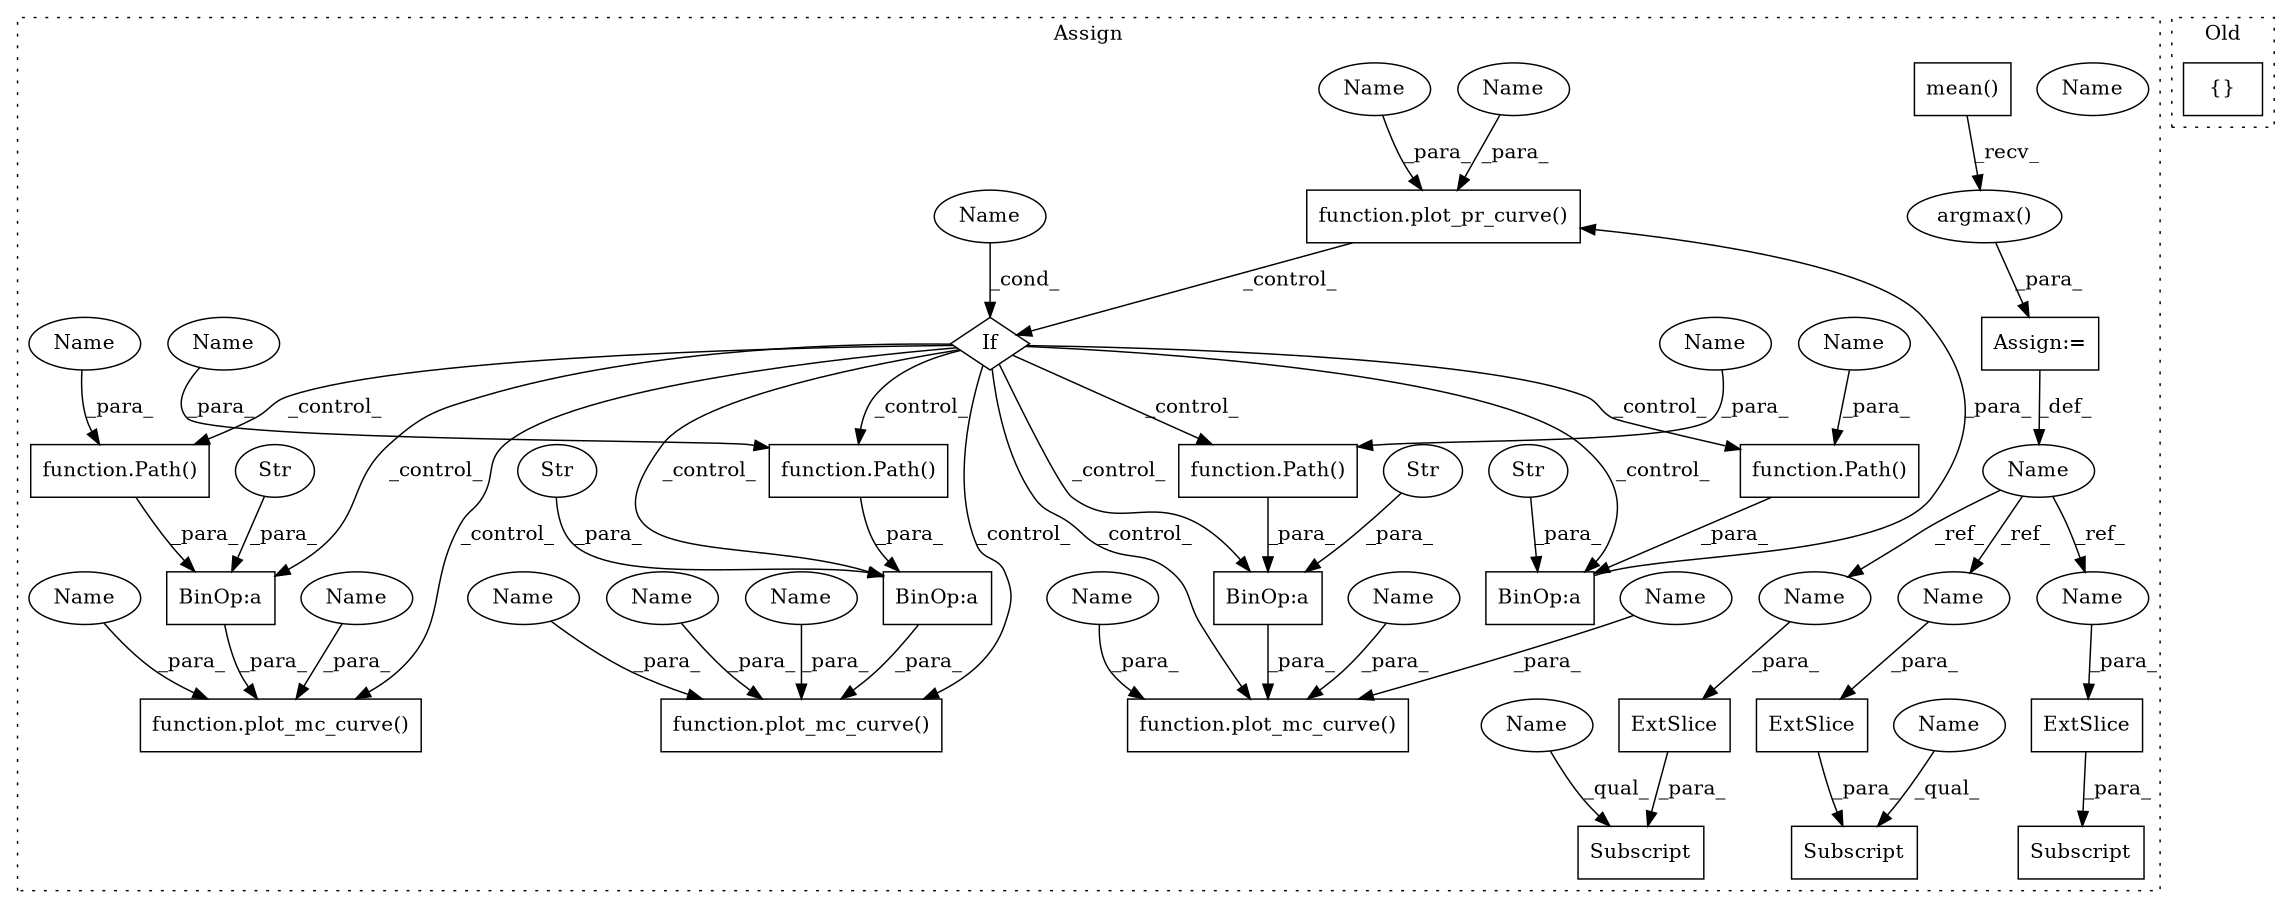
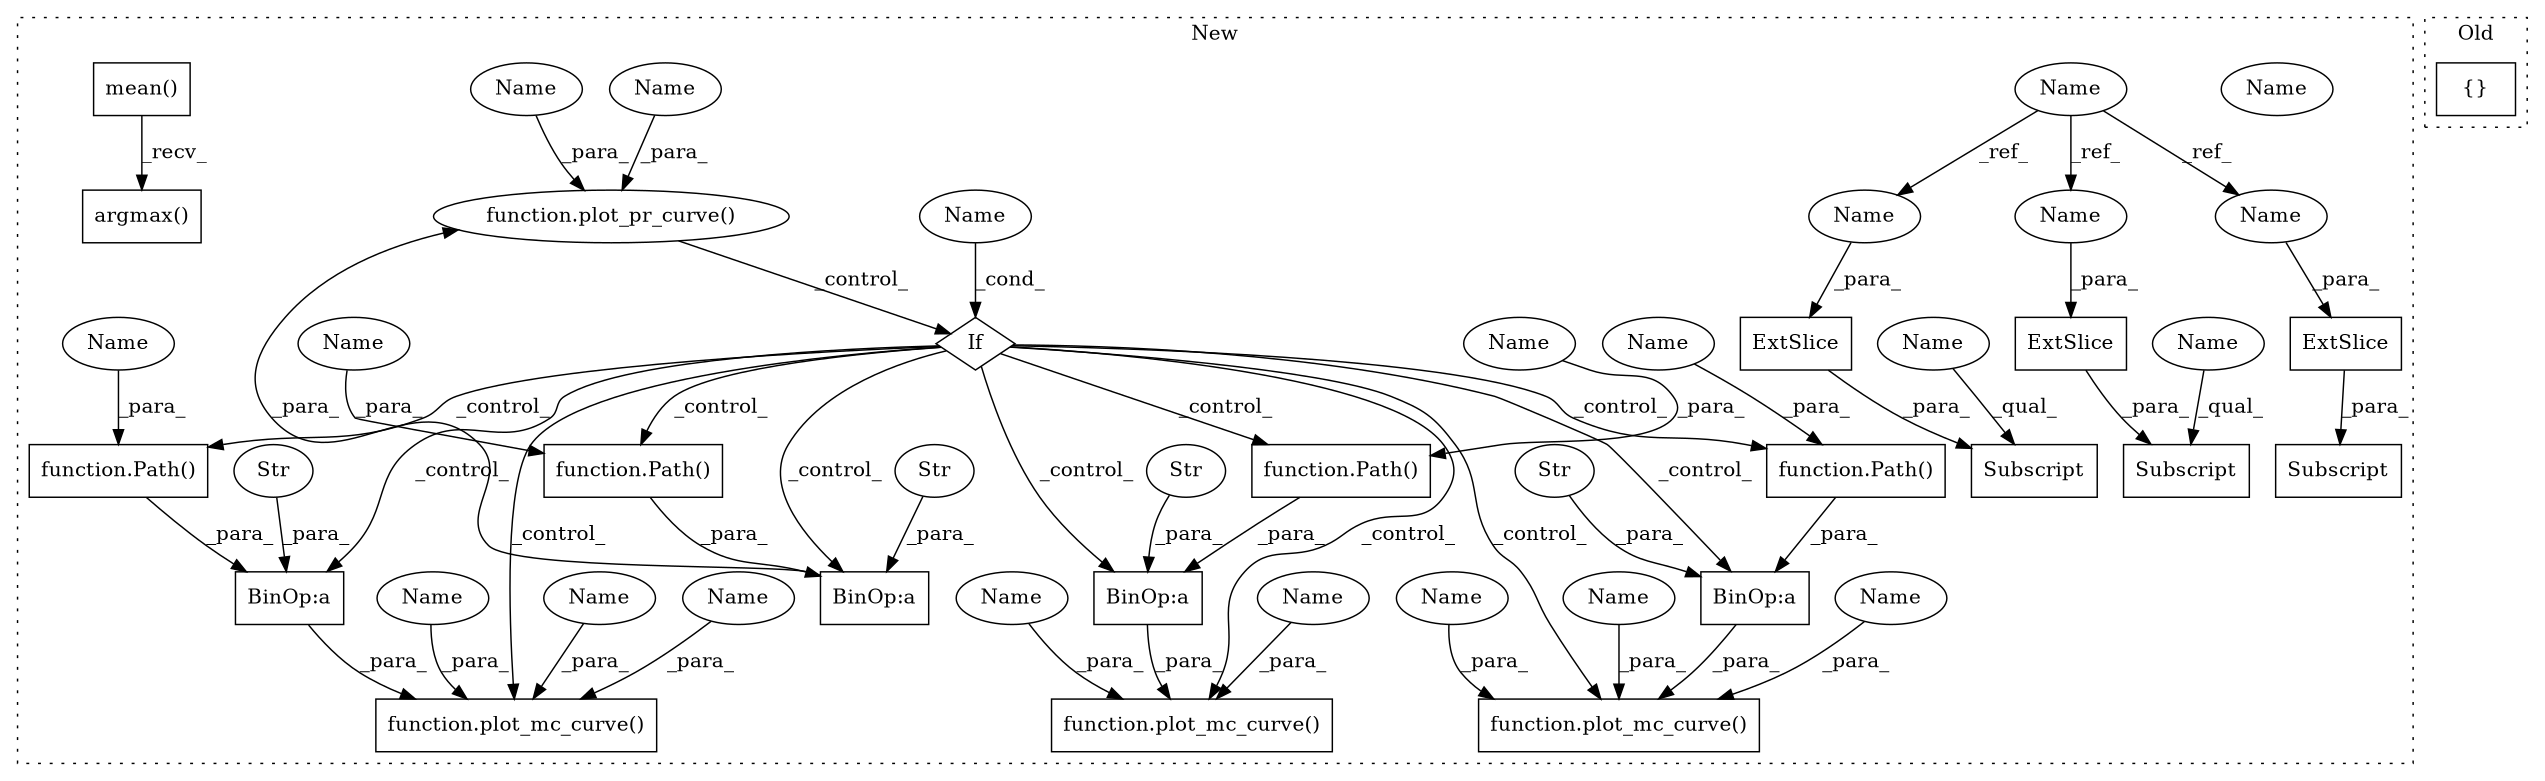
cluster "Assign": label "Assign" -> "New"
node "function.plot_pr_curve()": shape box -> ellipse
node "argmax()": shape ellipse -> box
node "Assign:=": removed
